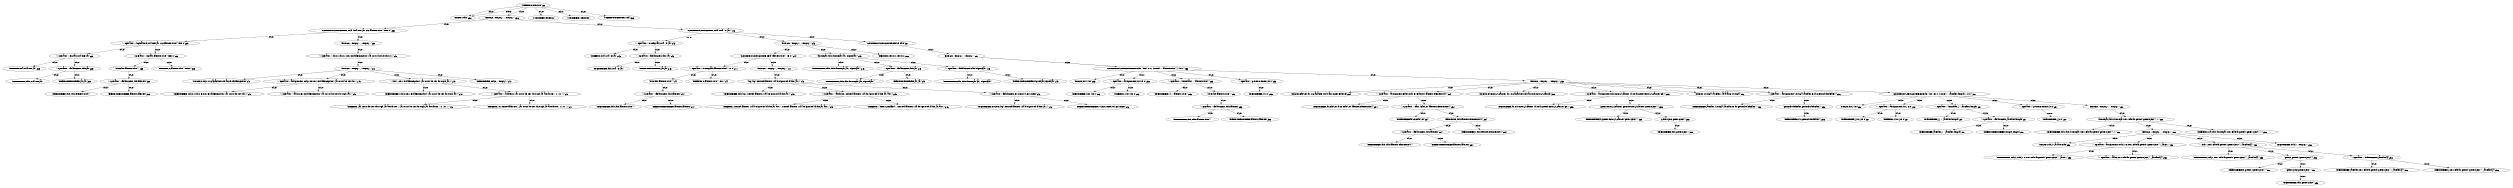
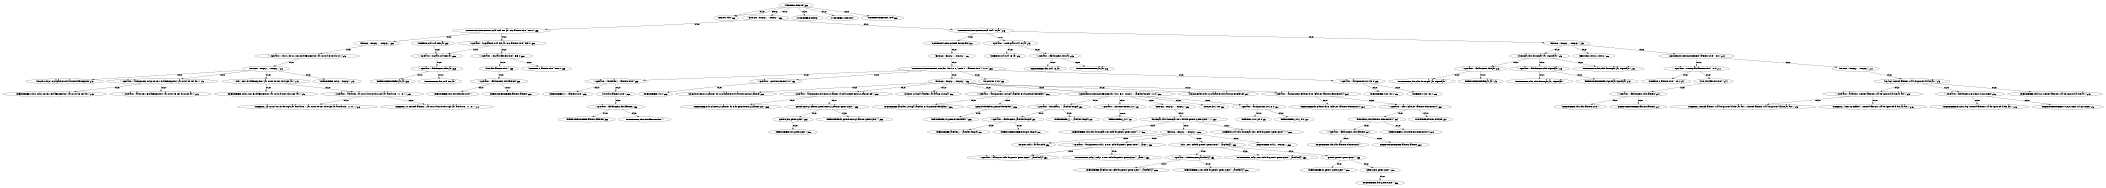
edge "(<operator>.equals,null == jar)" -> "(LITERAL,null,null == jar)": reversed
